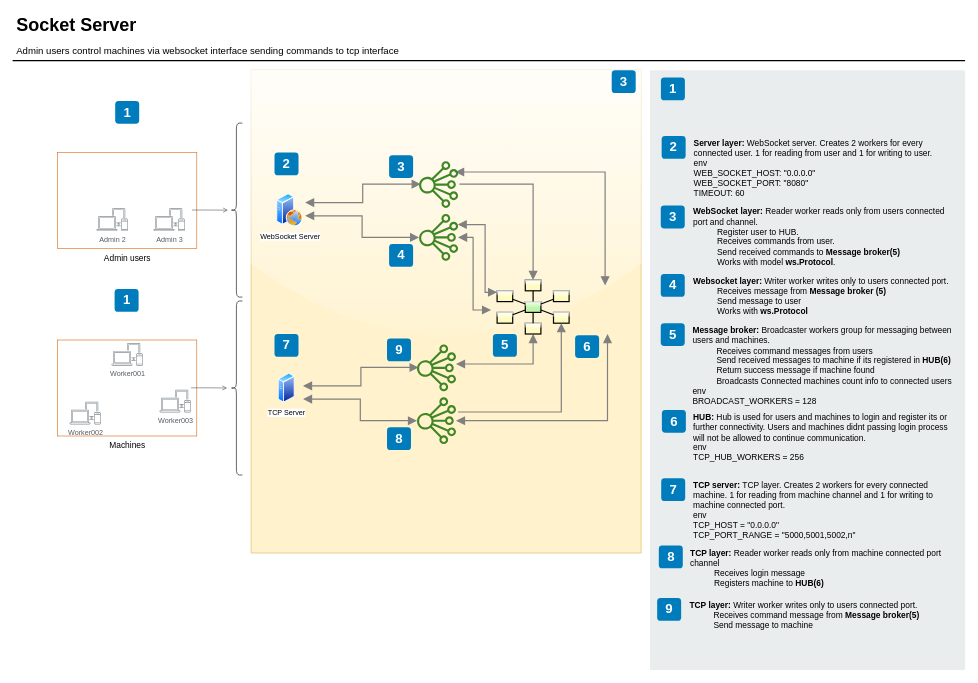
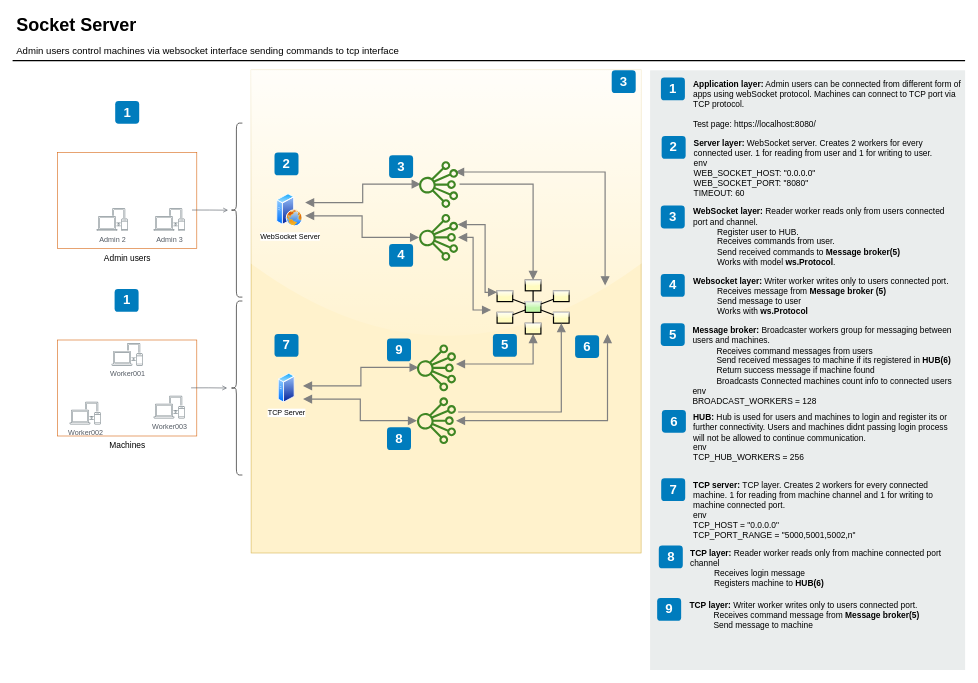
node "Application layer: Admin users can be connected from different form of apps using webSocket protocol. Machines can connect to TCP port via TCP protocol. Test page: https://localhost:8080/": added
node "Worker003": moved (175, 401) -> (169, 407)
